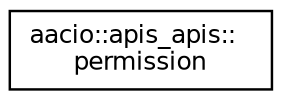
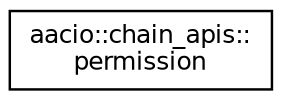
node "aacio::apis_apis:: permission": label "aacio::apis_apis:: permission" -> "aacio::chain_apis:: permission"
